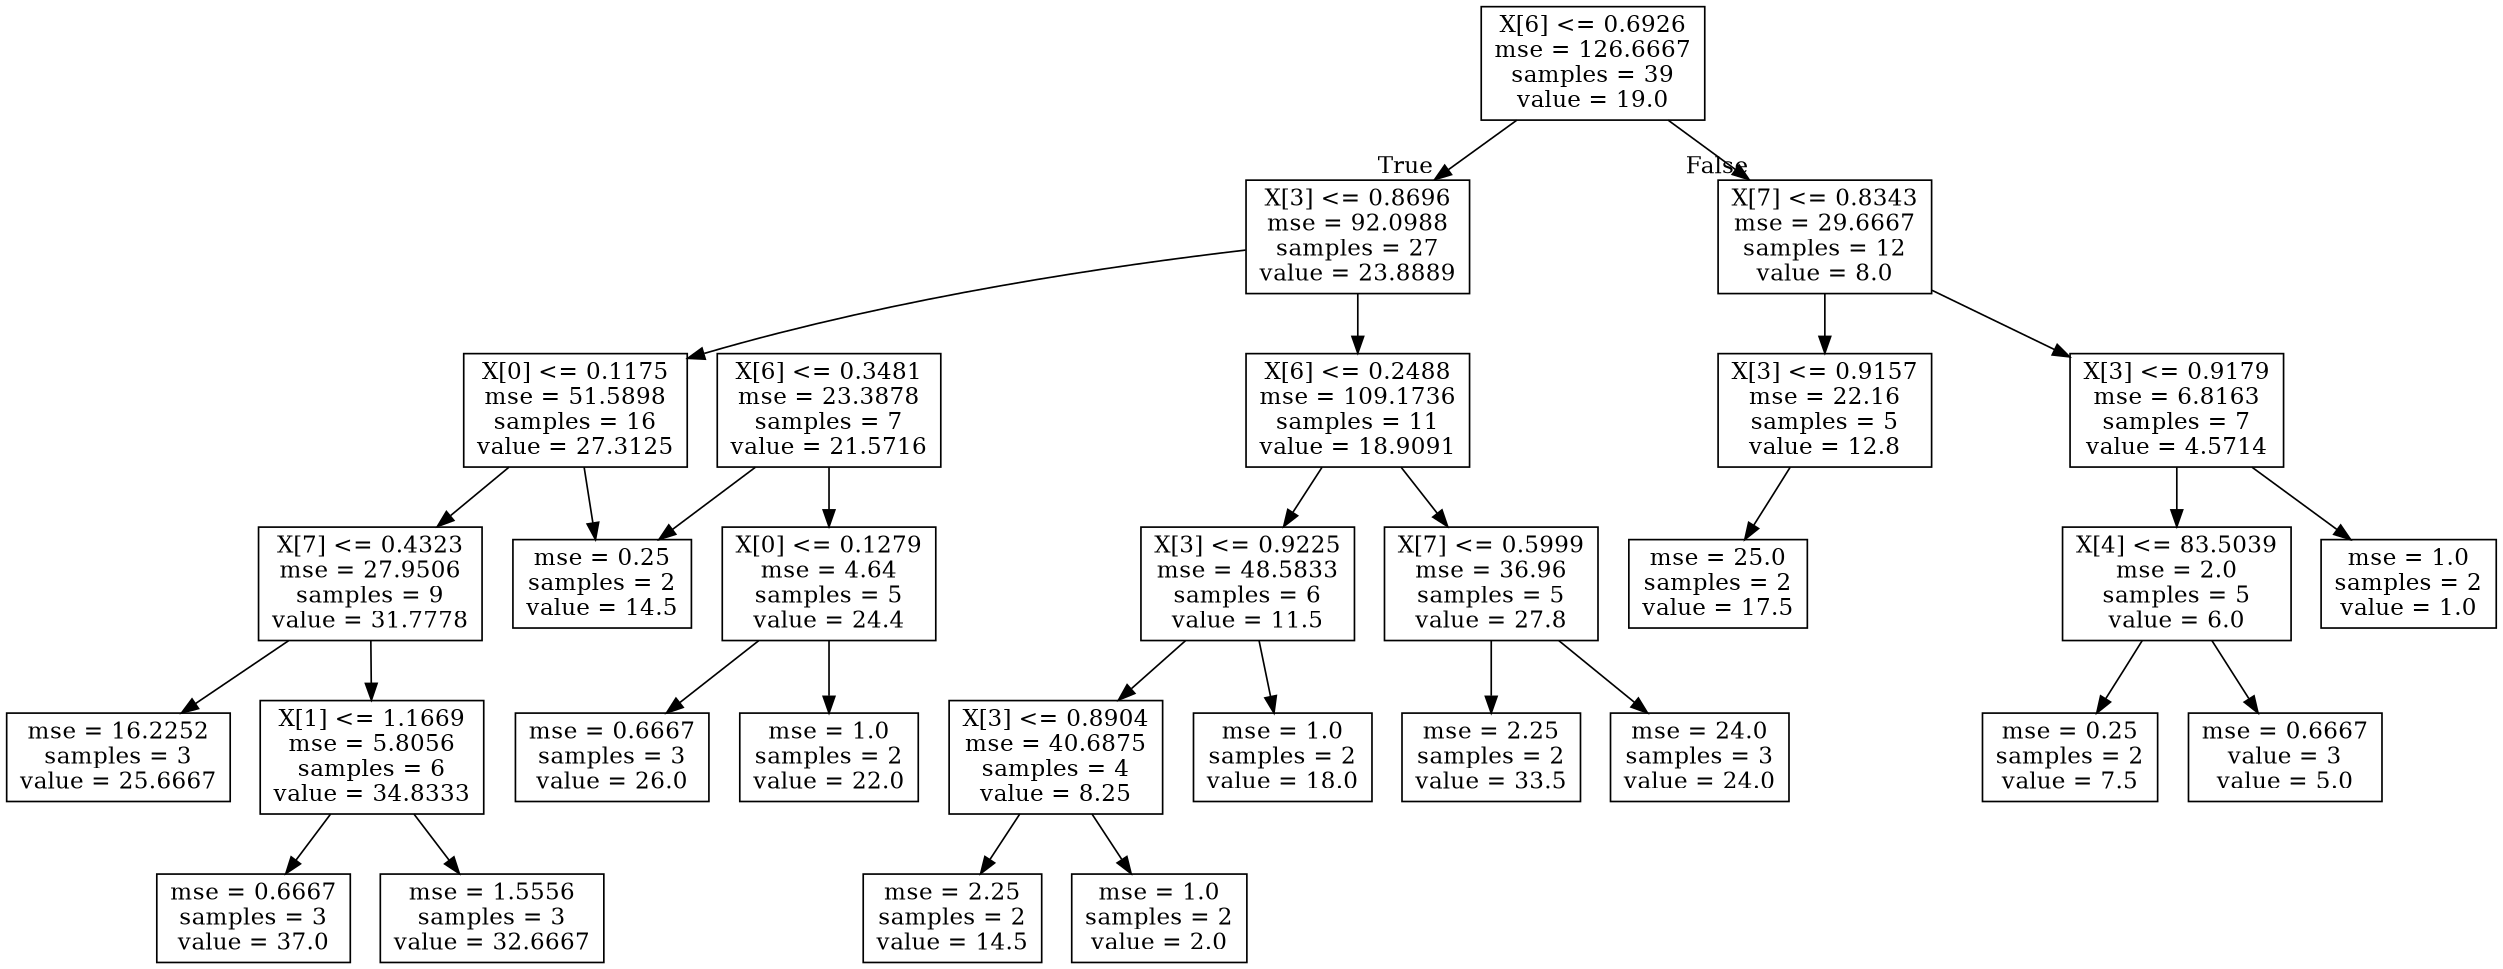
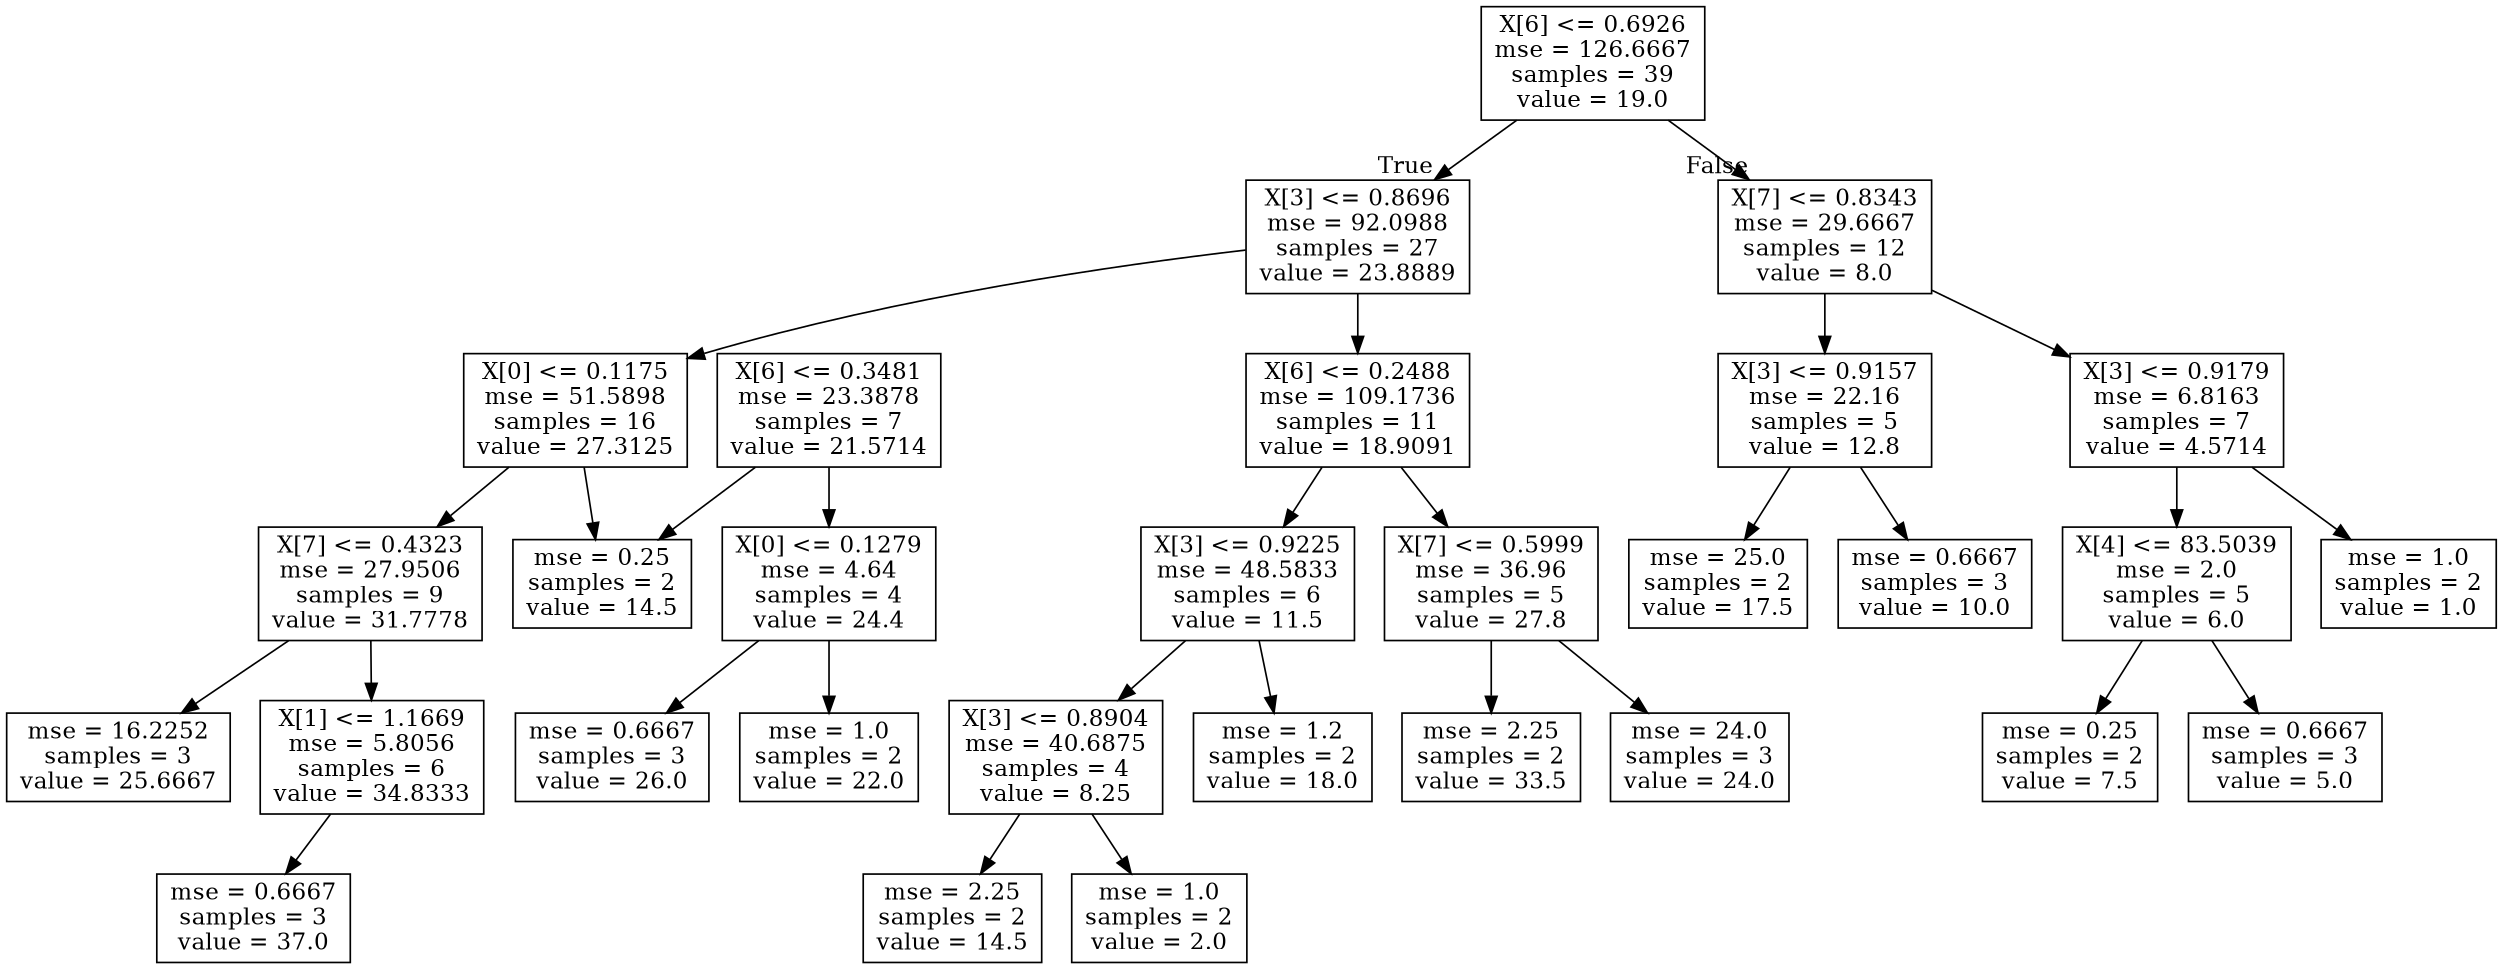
node "X[6] <= 0.3481 mse = 23.3878 samples = 7 value = 21.5716": label "X[6] <= 0.3481 mse = 23.3878 samples = 7 value = 21.5716" -> "X[6] <= 0.3481 mse = 23.3878 samples = 7 value = 21.5714"
node "X[0] <= 0.1279 mse = 4.64 samples = 5 value = 24.4": label "X[0] <= 0.1279 mse = 4.64 samples = 5 value = 24.4" -> "X[0] <= 0.1279 mse = 4.64 samples = 4 value = 24.4"
node "mse = 0.6667 samples = 3 value = 10.0": added
node "mse = 1.0 samples = 2 value = 18.0": label "mse = 1.0 samples = 2 value = 18.0" -> "mse = 1.2 samples = 2 value = 18.0"
node "mse = 0.6667 value = 3 value = 5.0": label "mse = 0.6667 value = 3 value = 5.0" -> "mse = 0.6667 samples = 3 value = 5.0"
node "mse = 1.5556 samples = 3 value = 32.6667": removed
